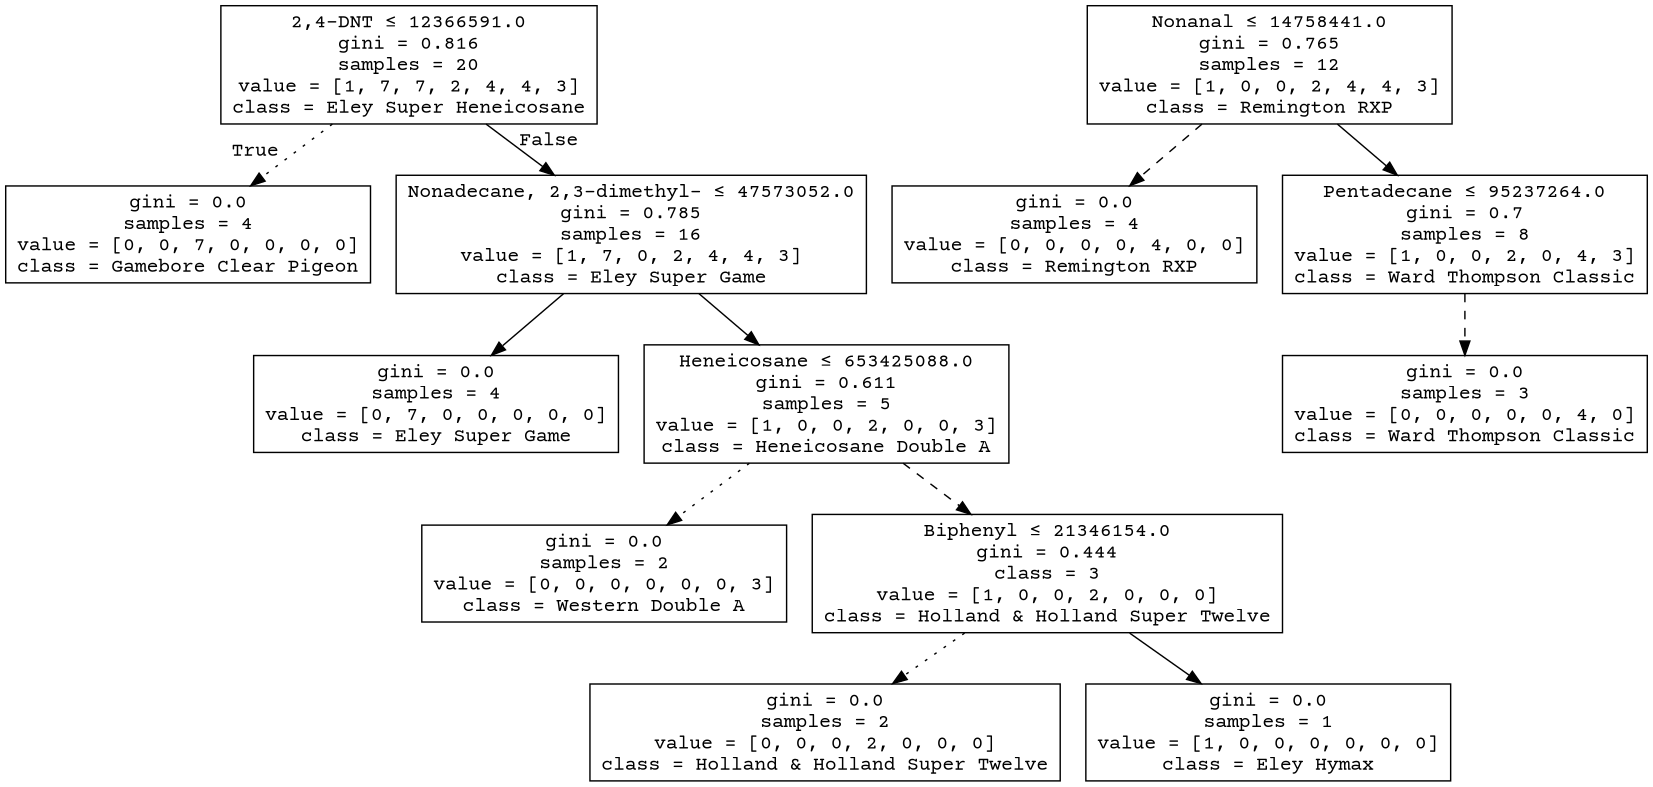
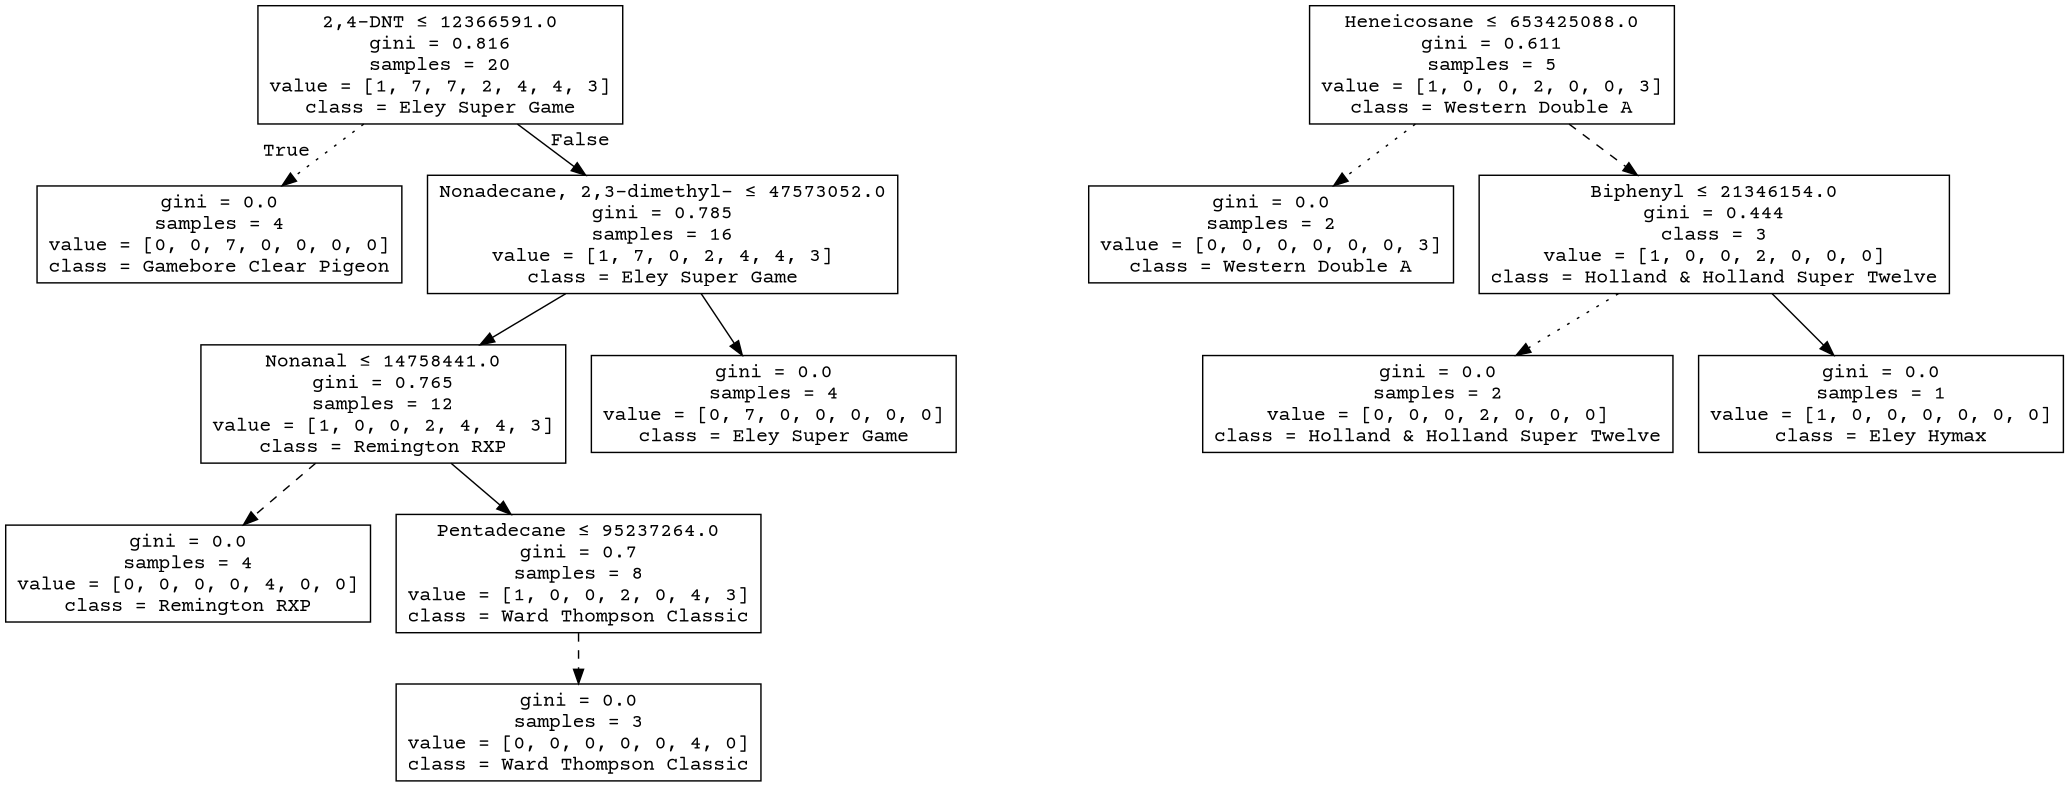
node "2,4-DNT ≤ 12366591.0": text "class = Eley Super Heneicosane" -> "class = Eley Super Game"
edge "Nonadecane, 2,3-dimethyl- ≤ 47573052.0" -> "Heneicosane ≤ 653425088.0": now "Nonadecane, 2,3-dimethyl- ≤ 47573052.0" -> "Nonanal ≤ 14758441.0"
node "Heneicosane ≤ 653425088.0": text "class = Heneicosane Double A" -> "class = Western Double A"
